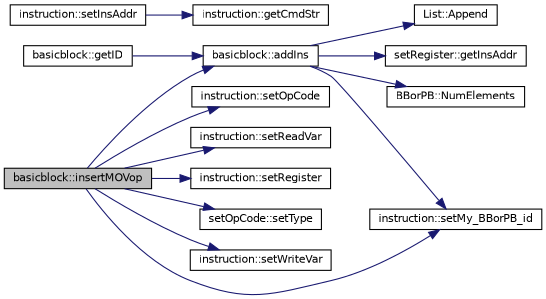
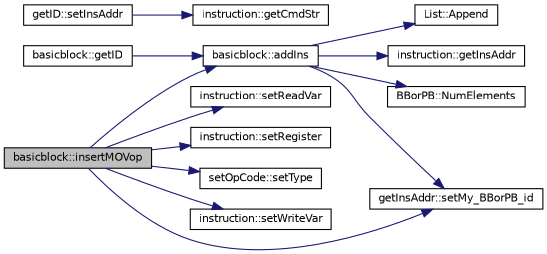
node "instruction::setInsAddr": label "instruction::setInsAddr" -> "getID::setInsAddr"
node "setRegister::getInsAddr": label "setRegister::getInsAddr" -> "instruction::getInsAddr"
node "instruction::setOpCode": removed
node "instruction::setMy_BBorPB_id": label "instruction::setMy_BBorPB_id" -> "getInsAddr::setMy_BBorPB_id"
